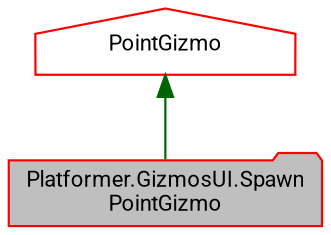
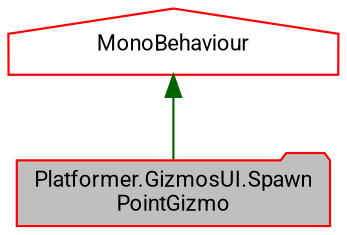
node "PointGizmo": label "PointGizmo" -> "MonoBehaviour"
